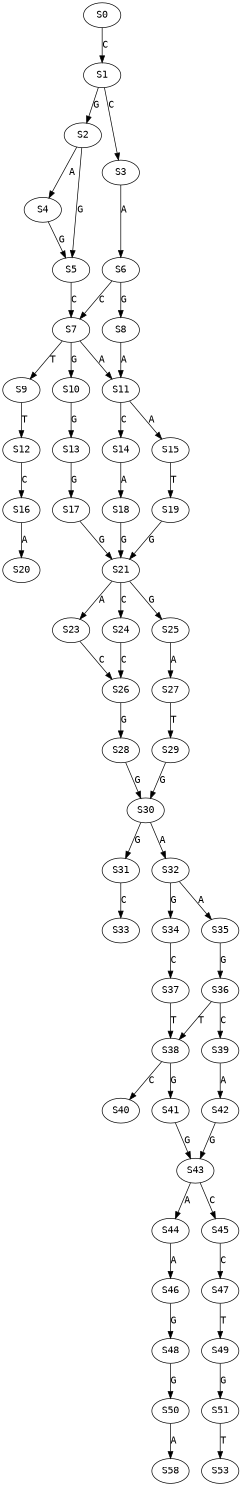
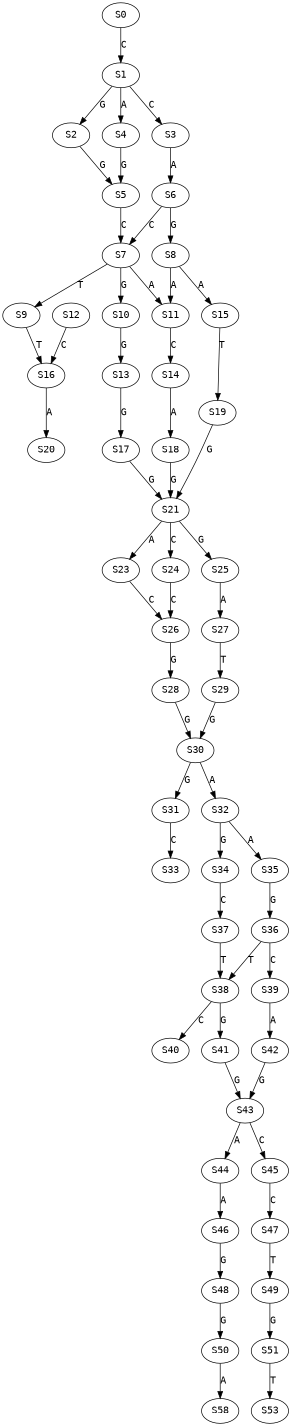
edge "S2" -> "S4": now "S1" -> "S4"
edge "S9" -> "S12": now "S9" -> "S16"
edge "S11" -> "S15": now "S8" -> "S15"
